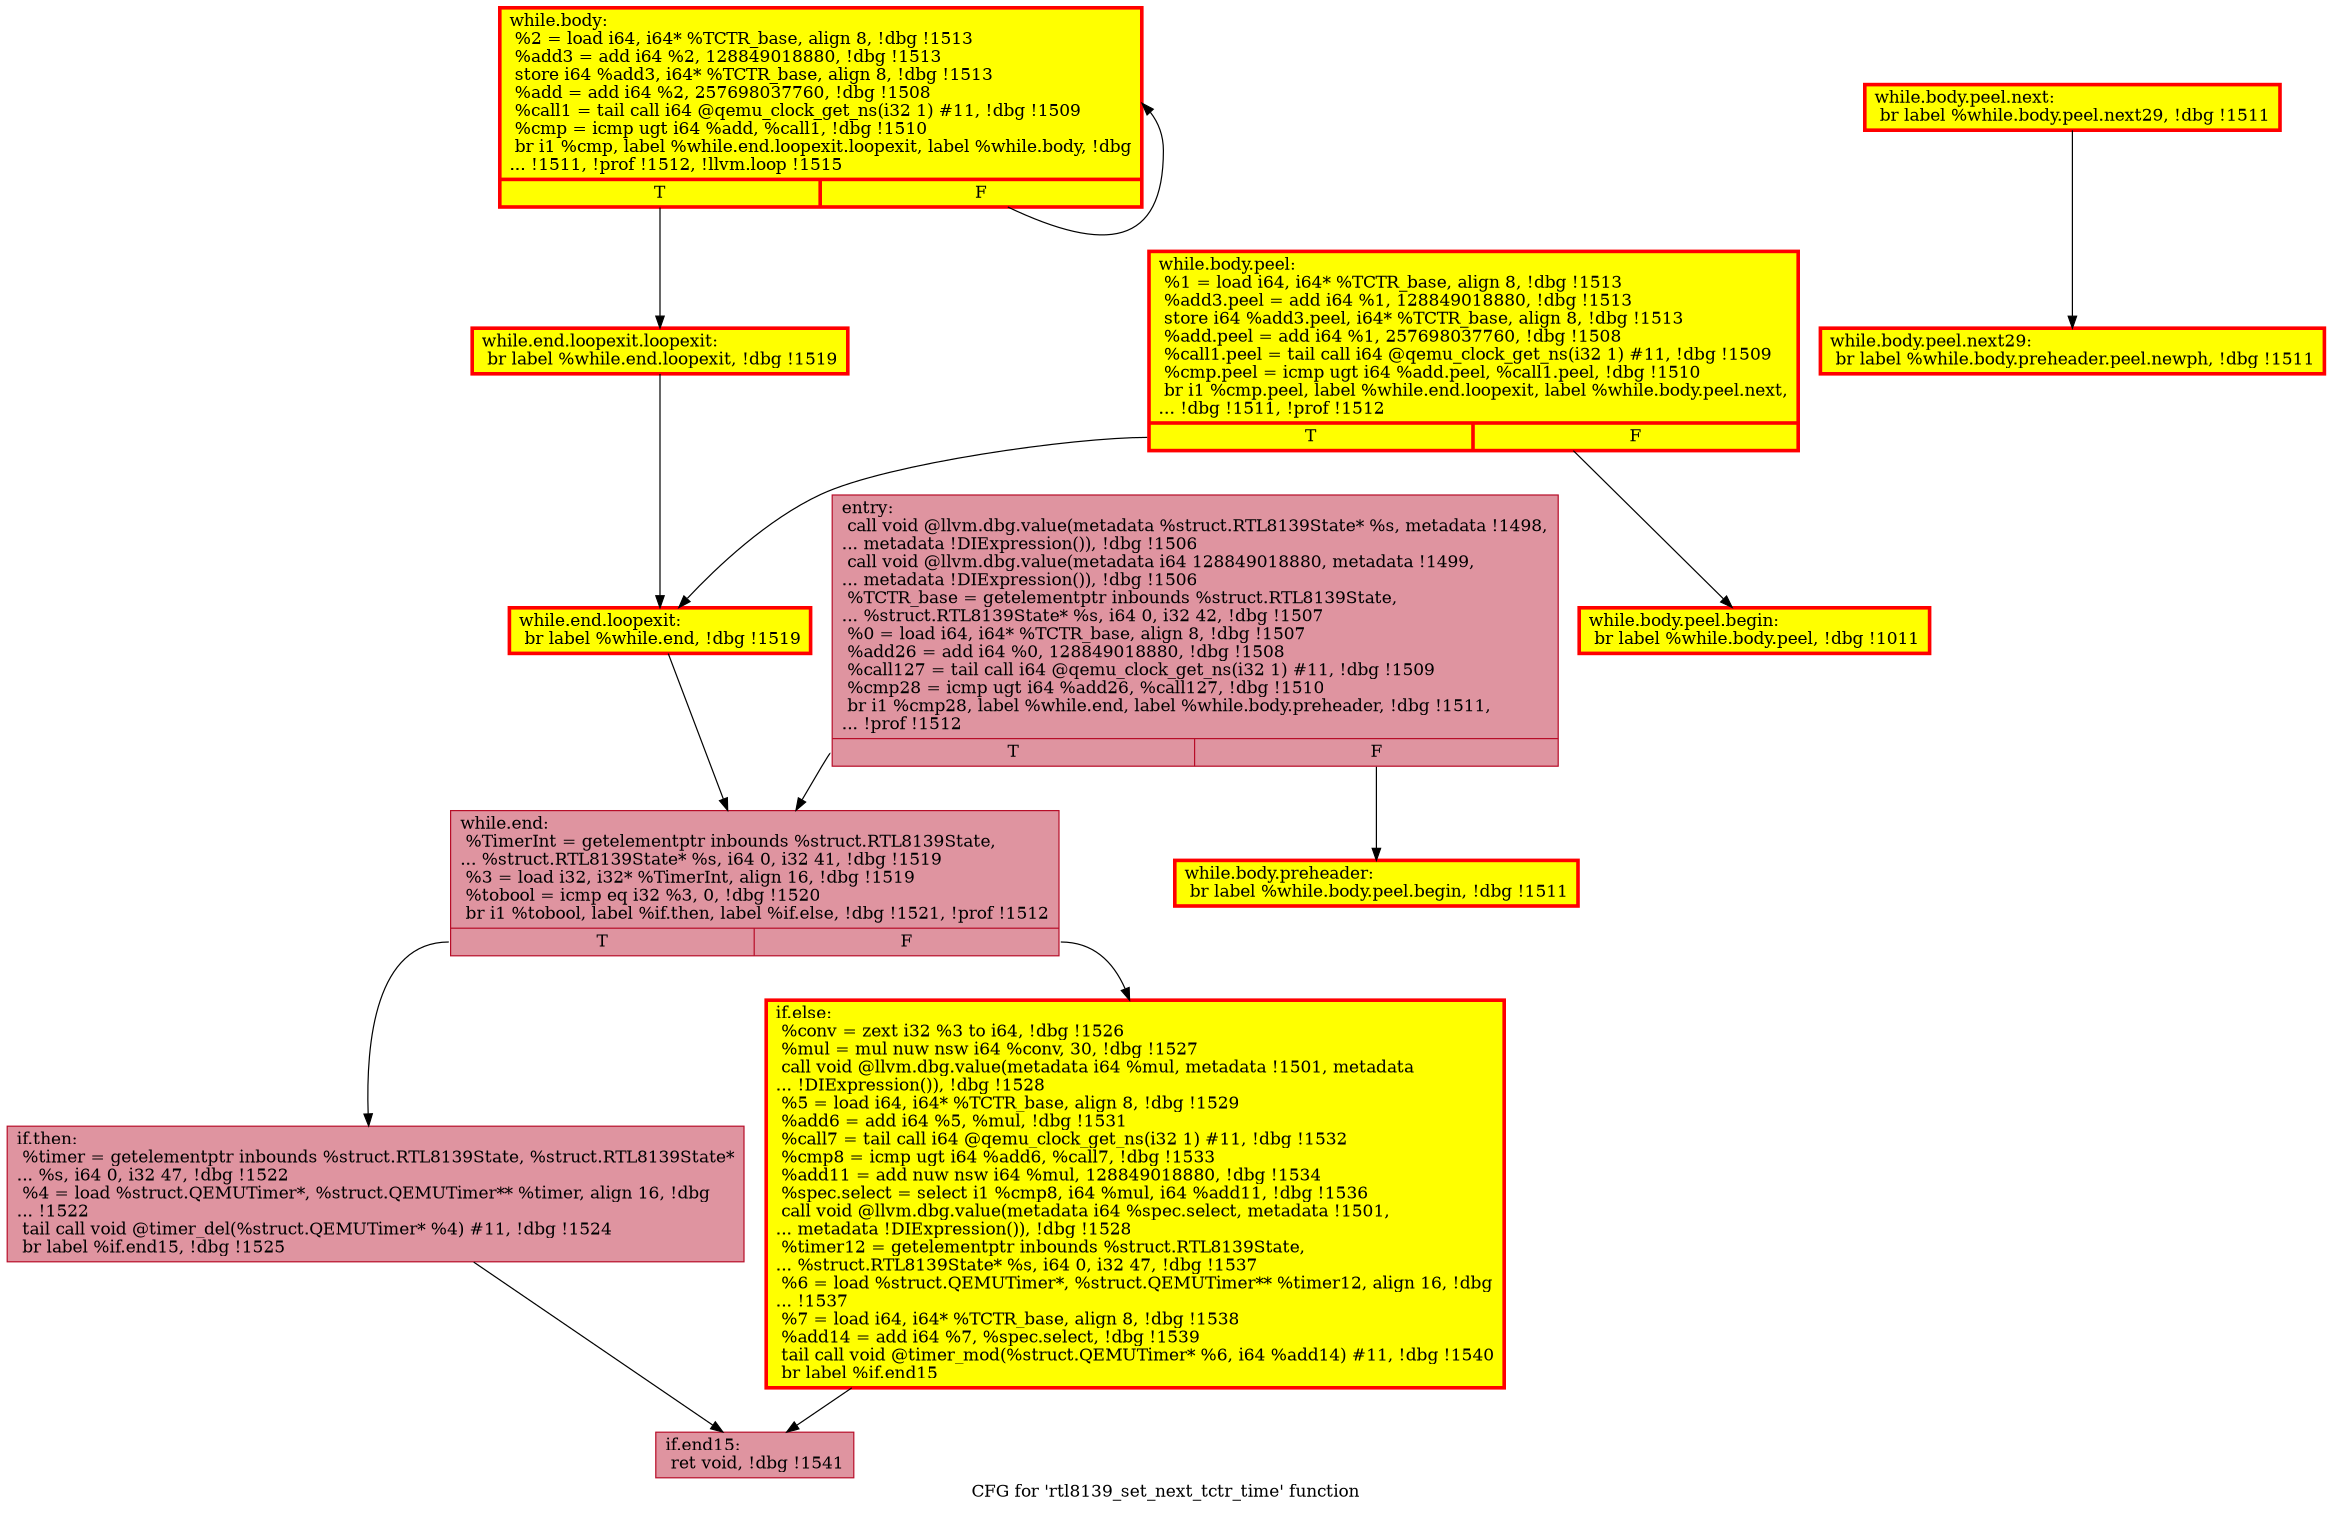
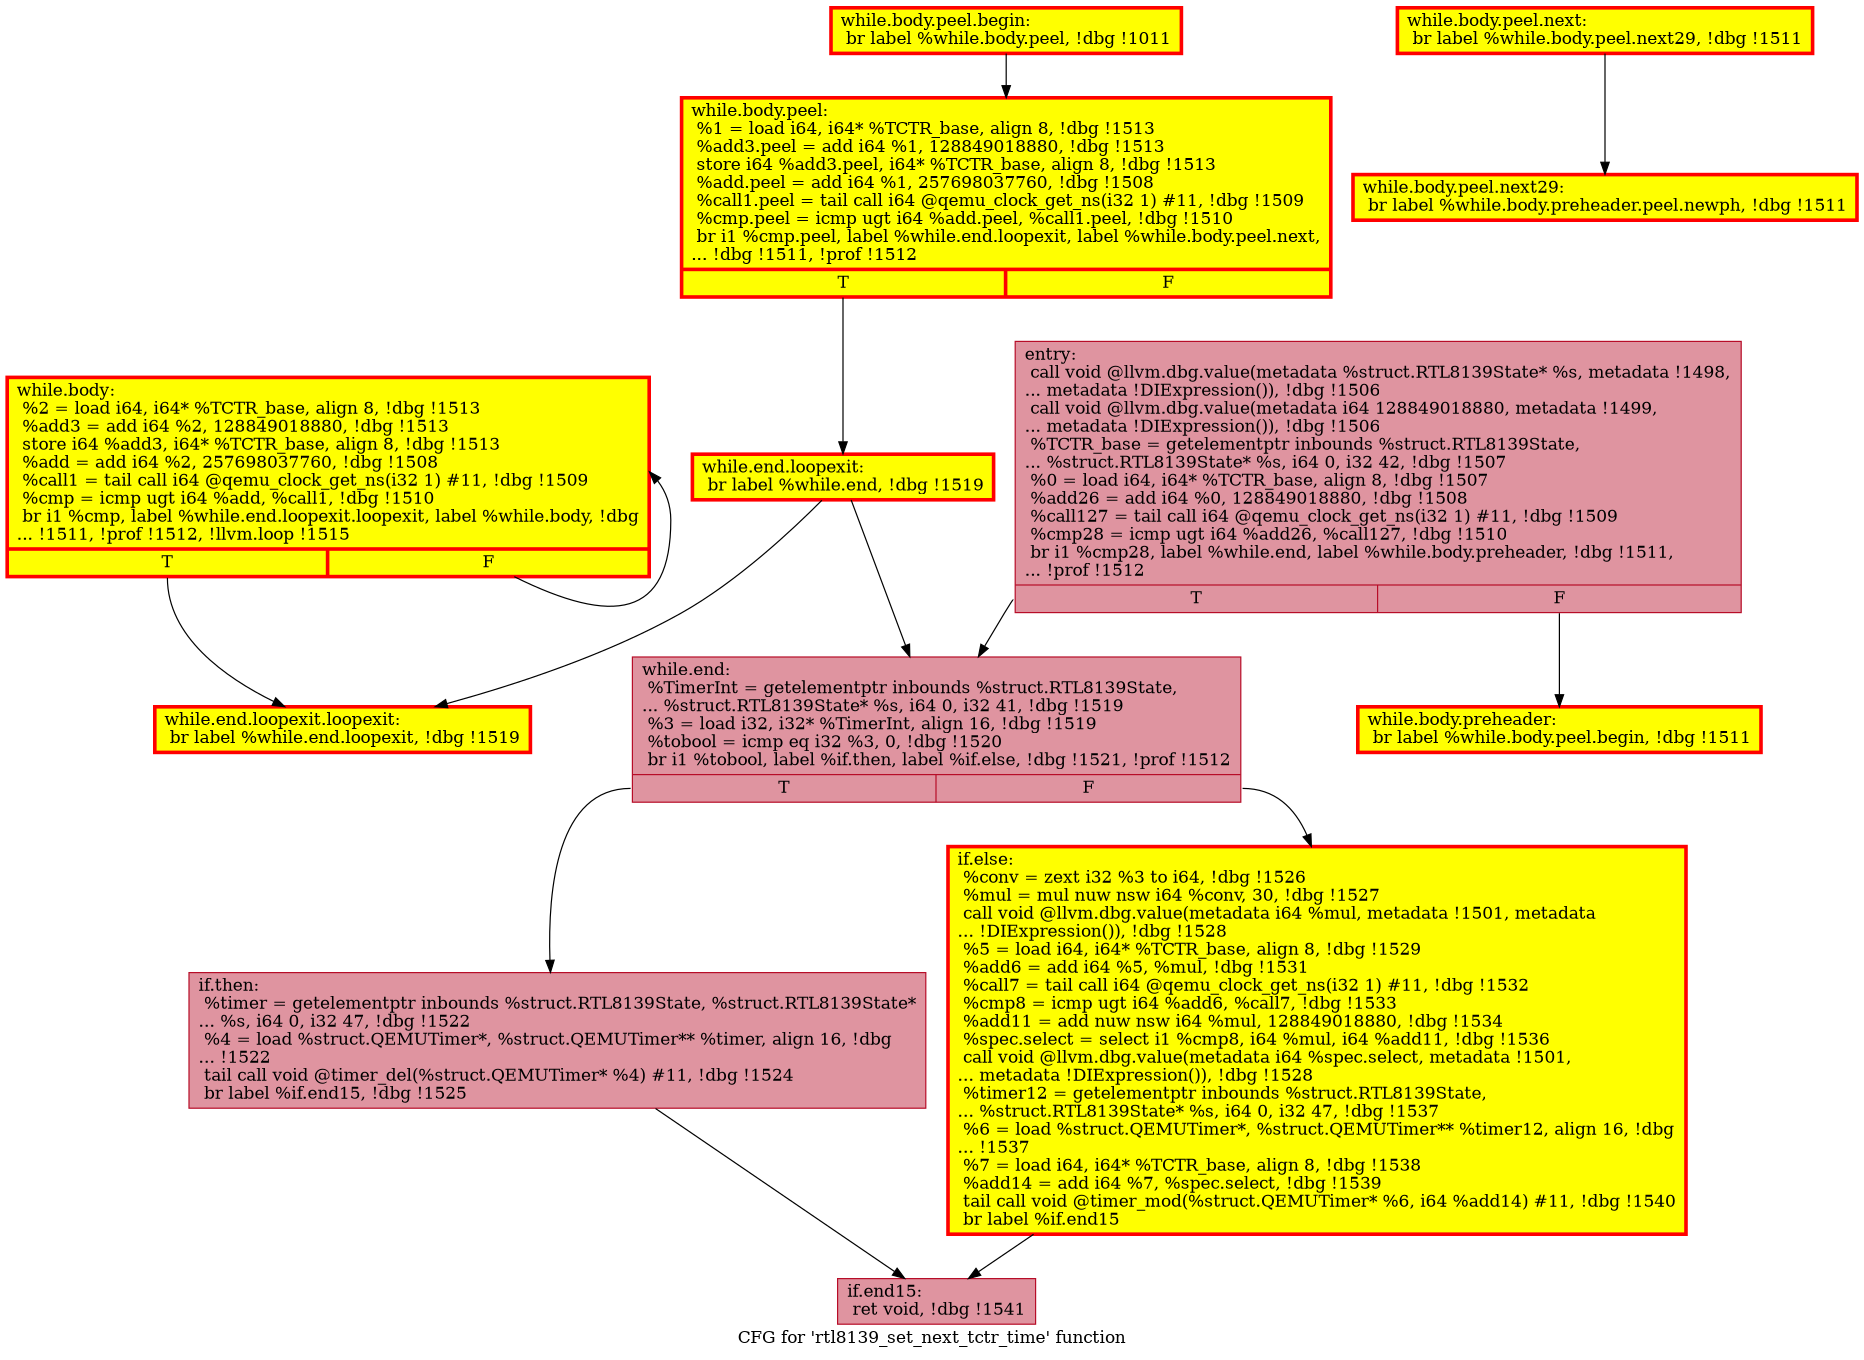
edge "while.end.loopexit.loopexit:" -> "while.end.loopexit:": reversed
edge "while.body.peel:" -> "while.body.peel.begin:": reversed
